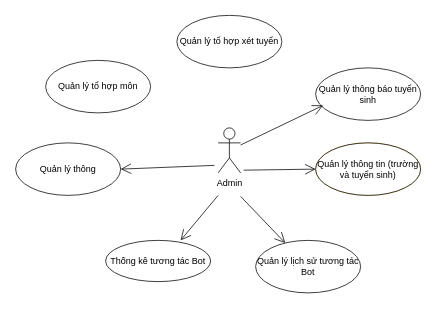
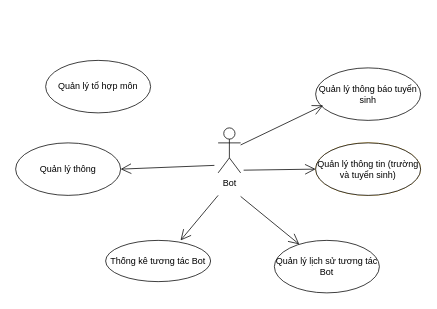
node "Quản lý tổ hợp xét tuyển": removed
node "Admin": label "Admin" -> "Bot"
node "Quản lý lịch sử tương tác Bot": moved (308, 267) -> (327, 267)
